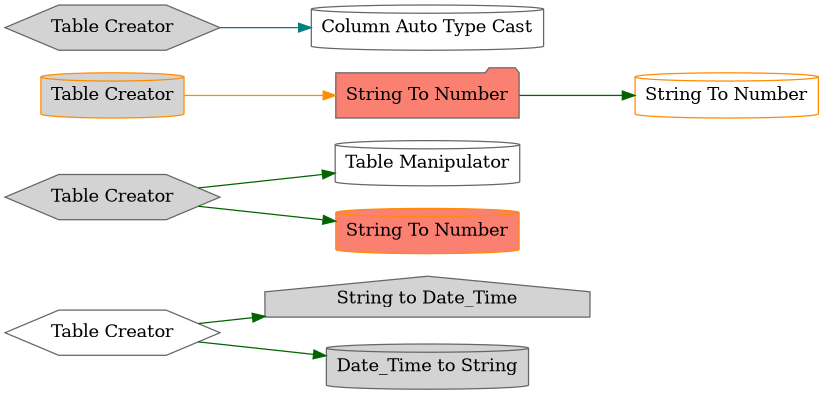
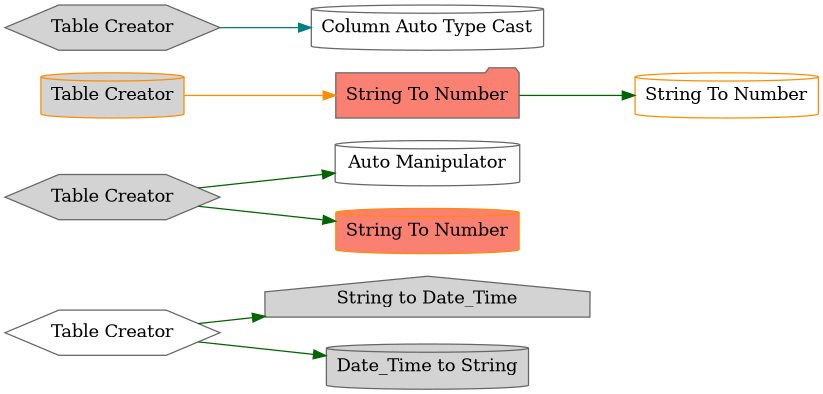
node "Table Manipulator": label "Table Manipulator" -> "Auto Manipulator"
